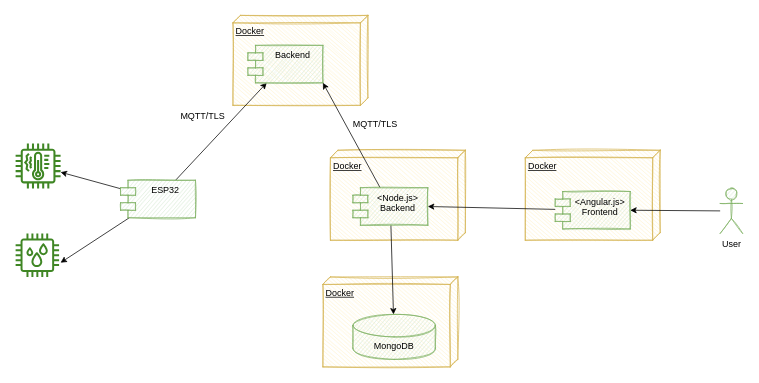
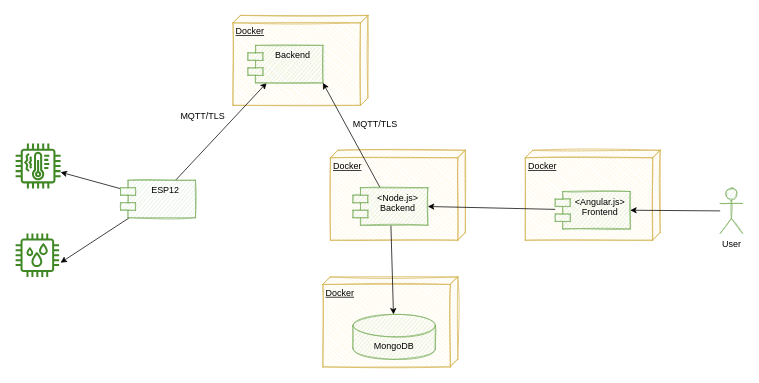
node "ESP32": label "ESP32" -> "ESP12"
